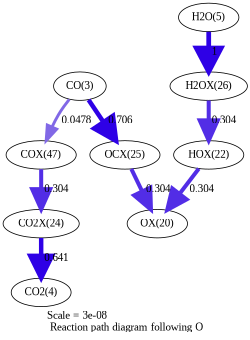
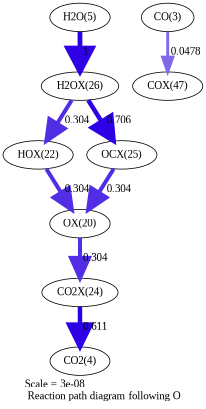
edge "CO(3)" -> "OCX(25)": now "H2OX(26)" -> "OCX(25)"
edge "COX(47)" -> "CO2X(24)": now "OX(20)" -> "CO2X(24)"
edge "CO2X(24)" -> "CO2(4)": label " 0.641" -> " 0.611"
